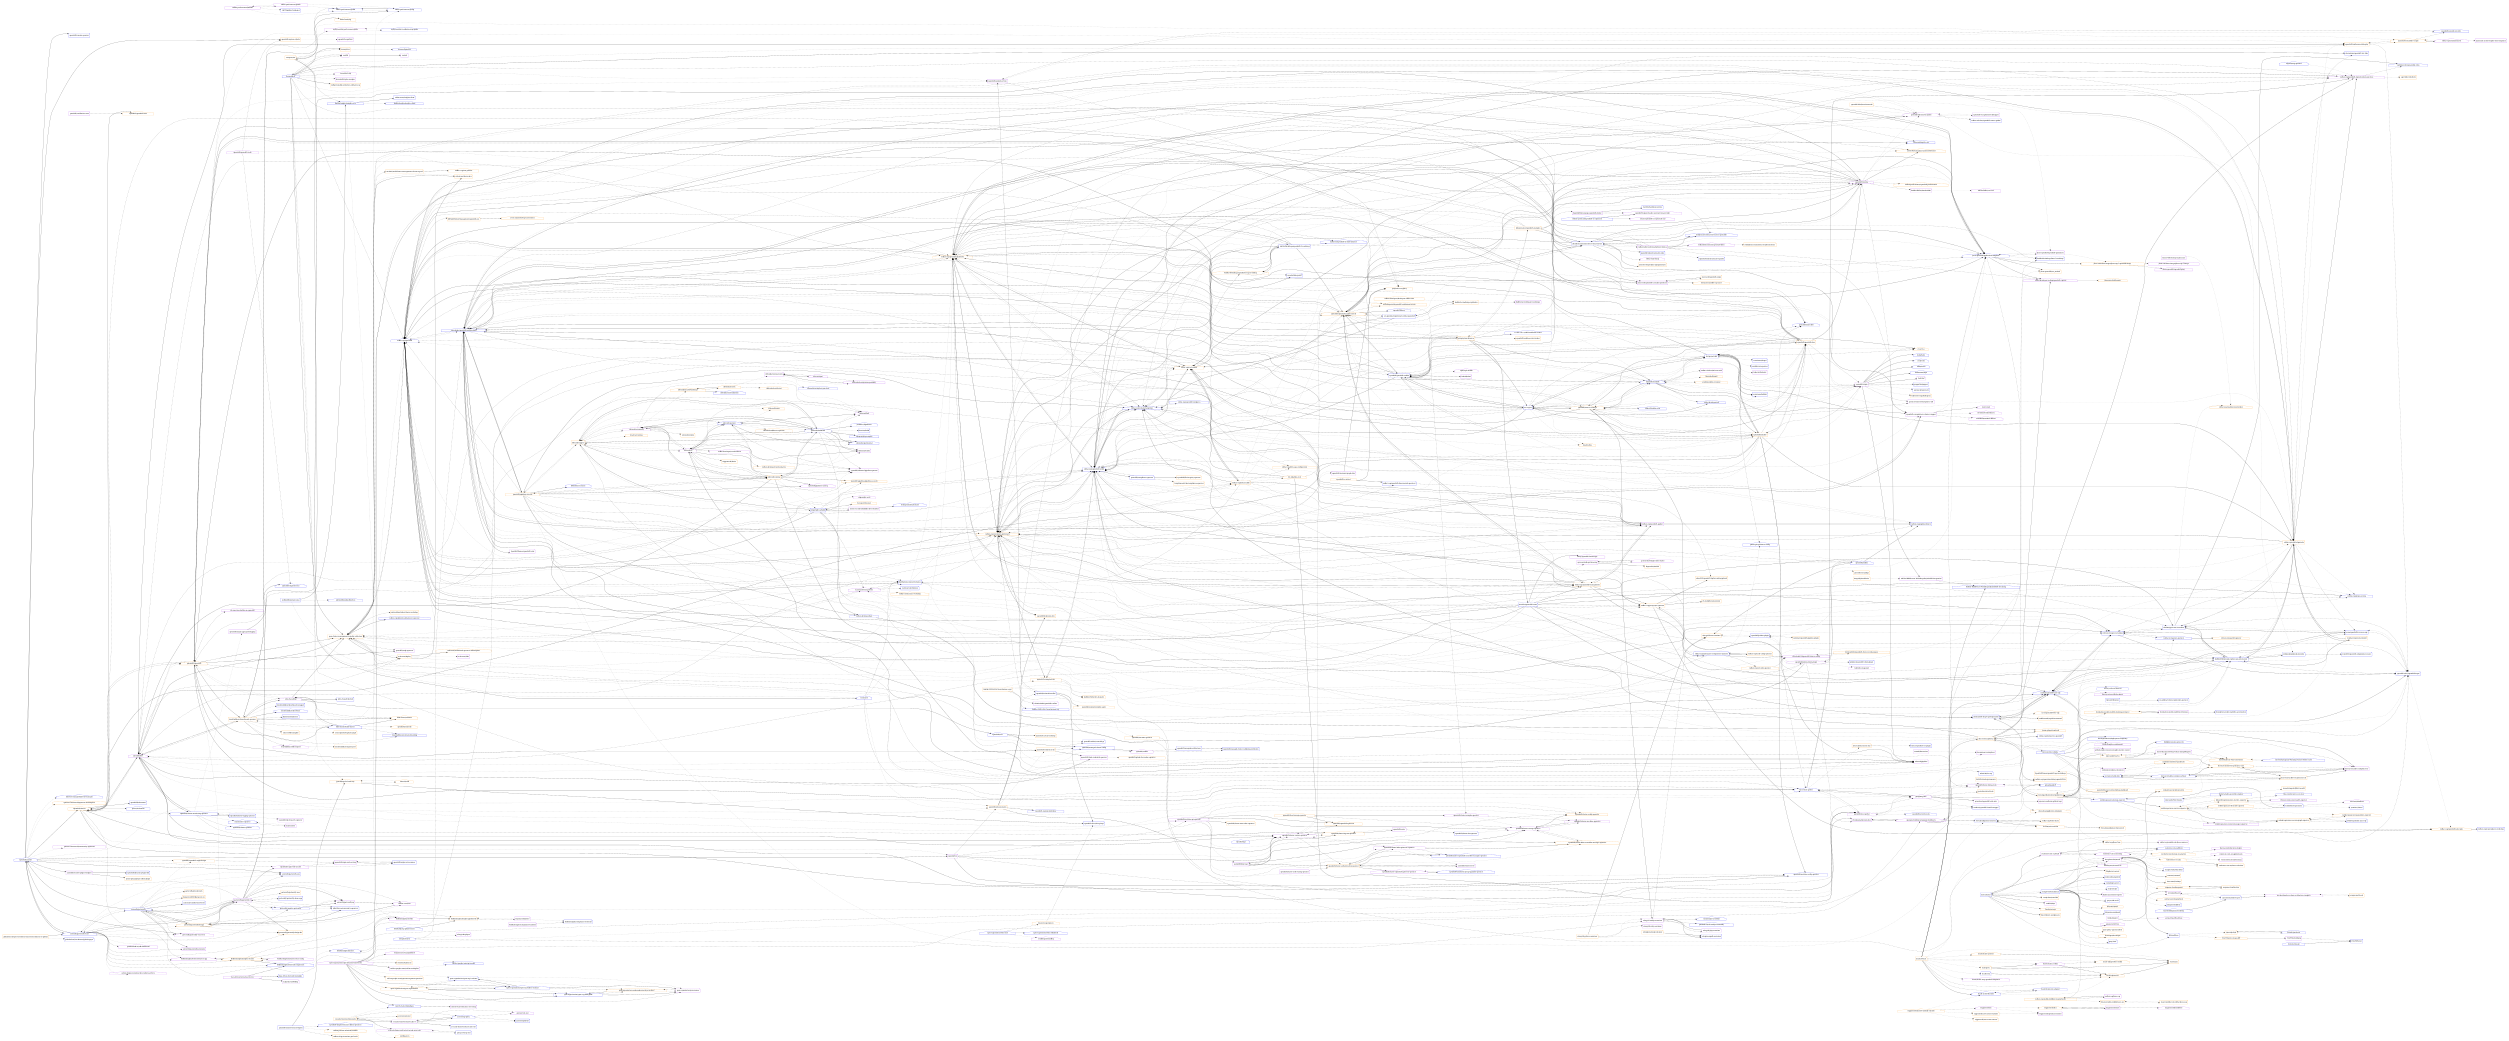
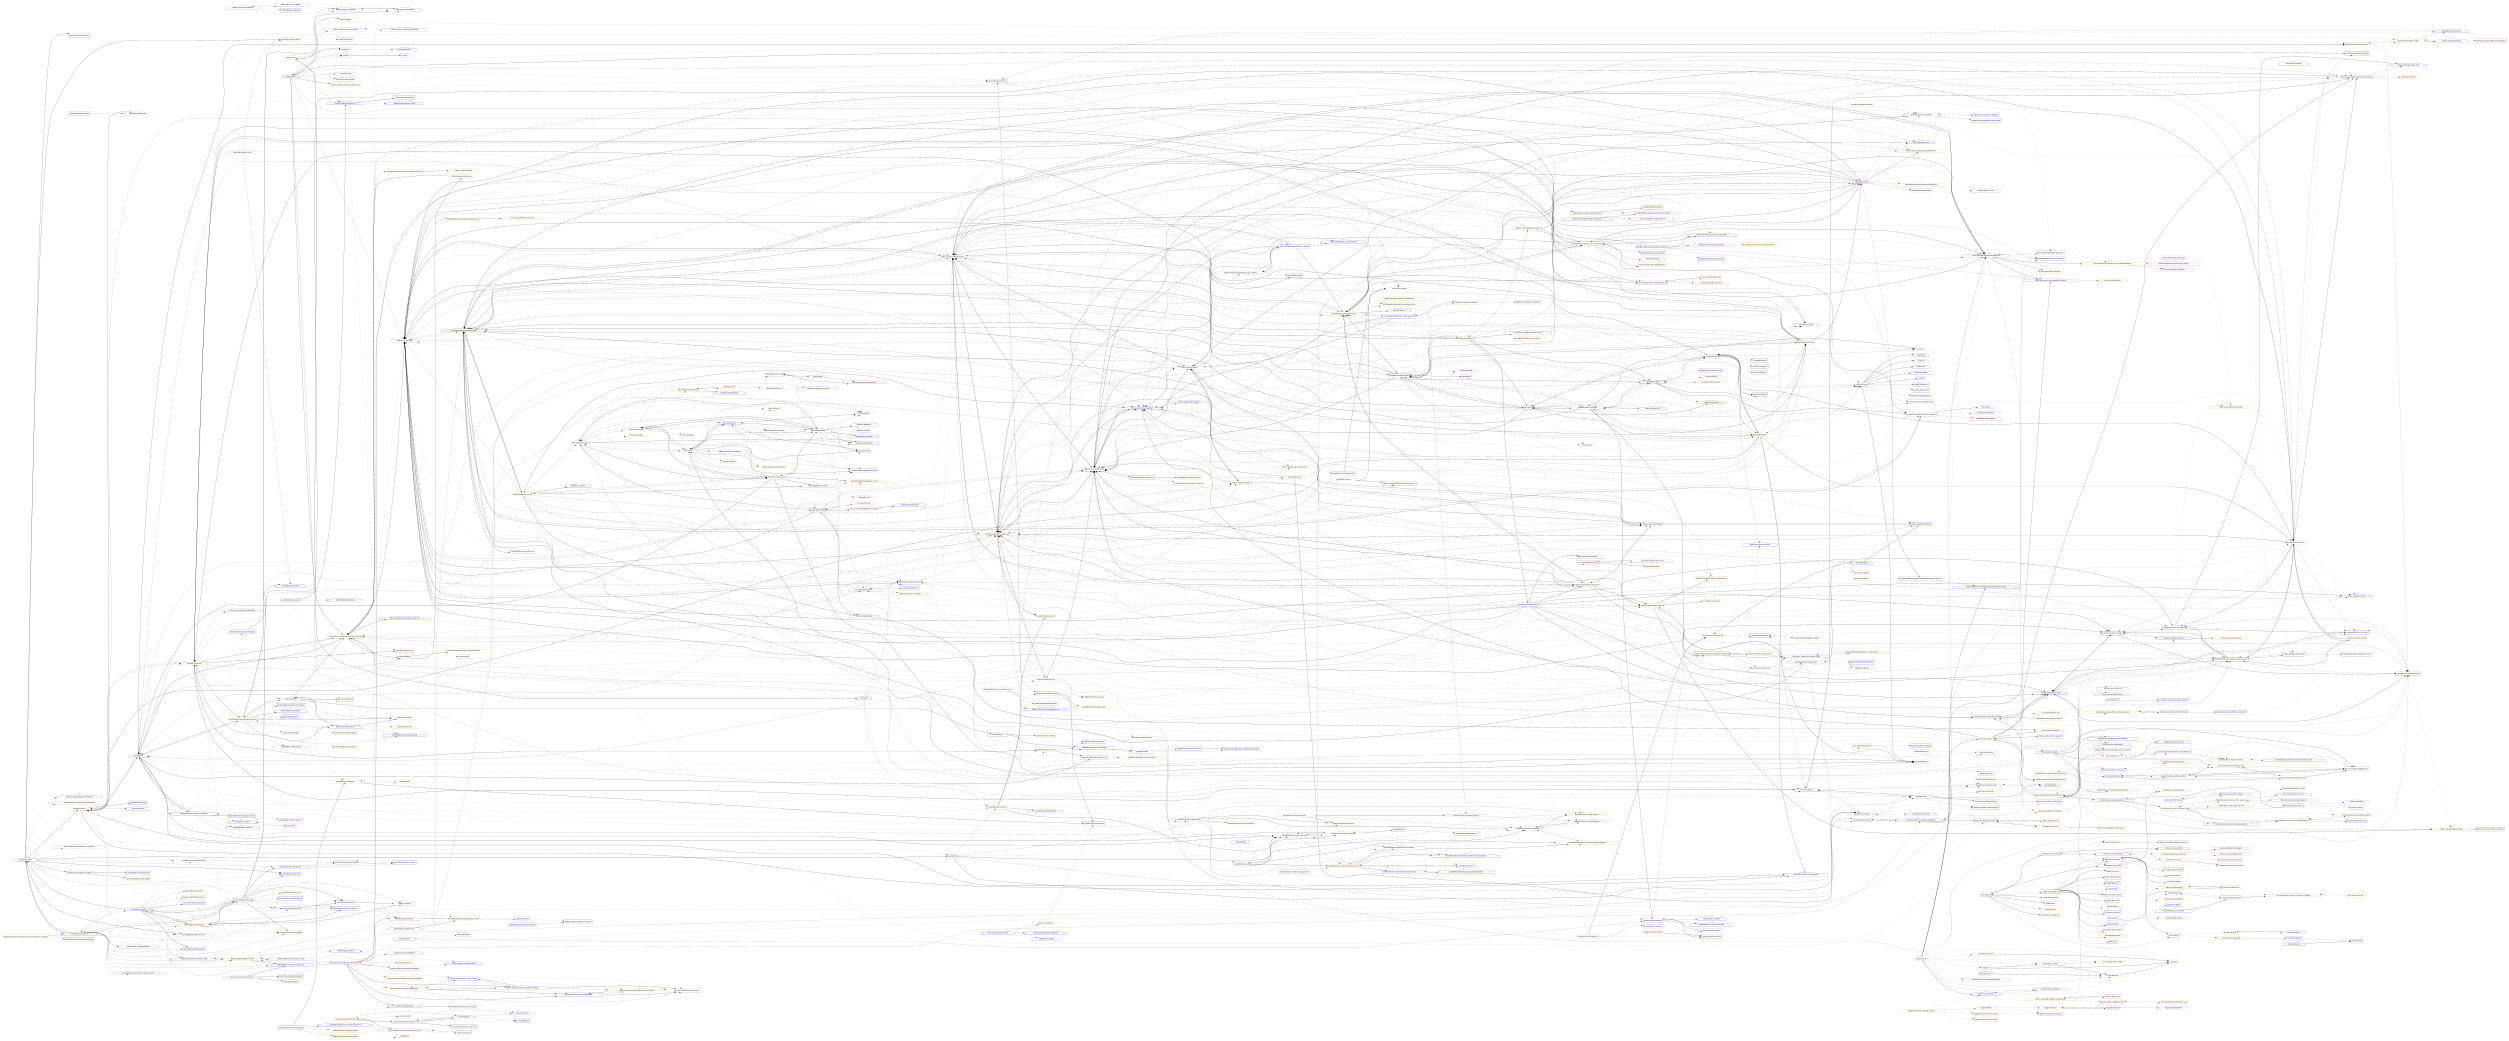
node "michaelkotelnikov/rhacm-workshop": removed
node "dcommisso/certexplorer": label "dcommisso/certexplorer" -> "tuning/certexplorer"
